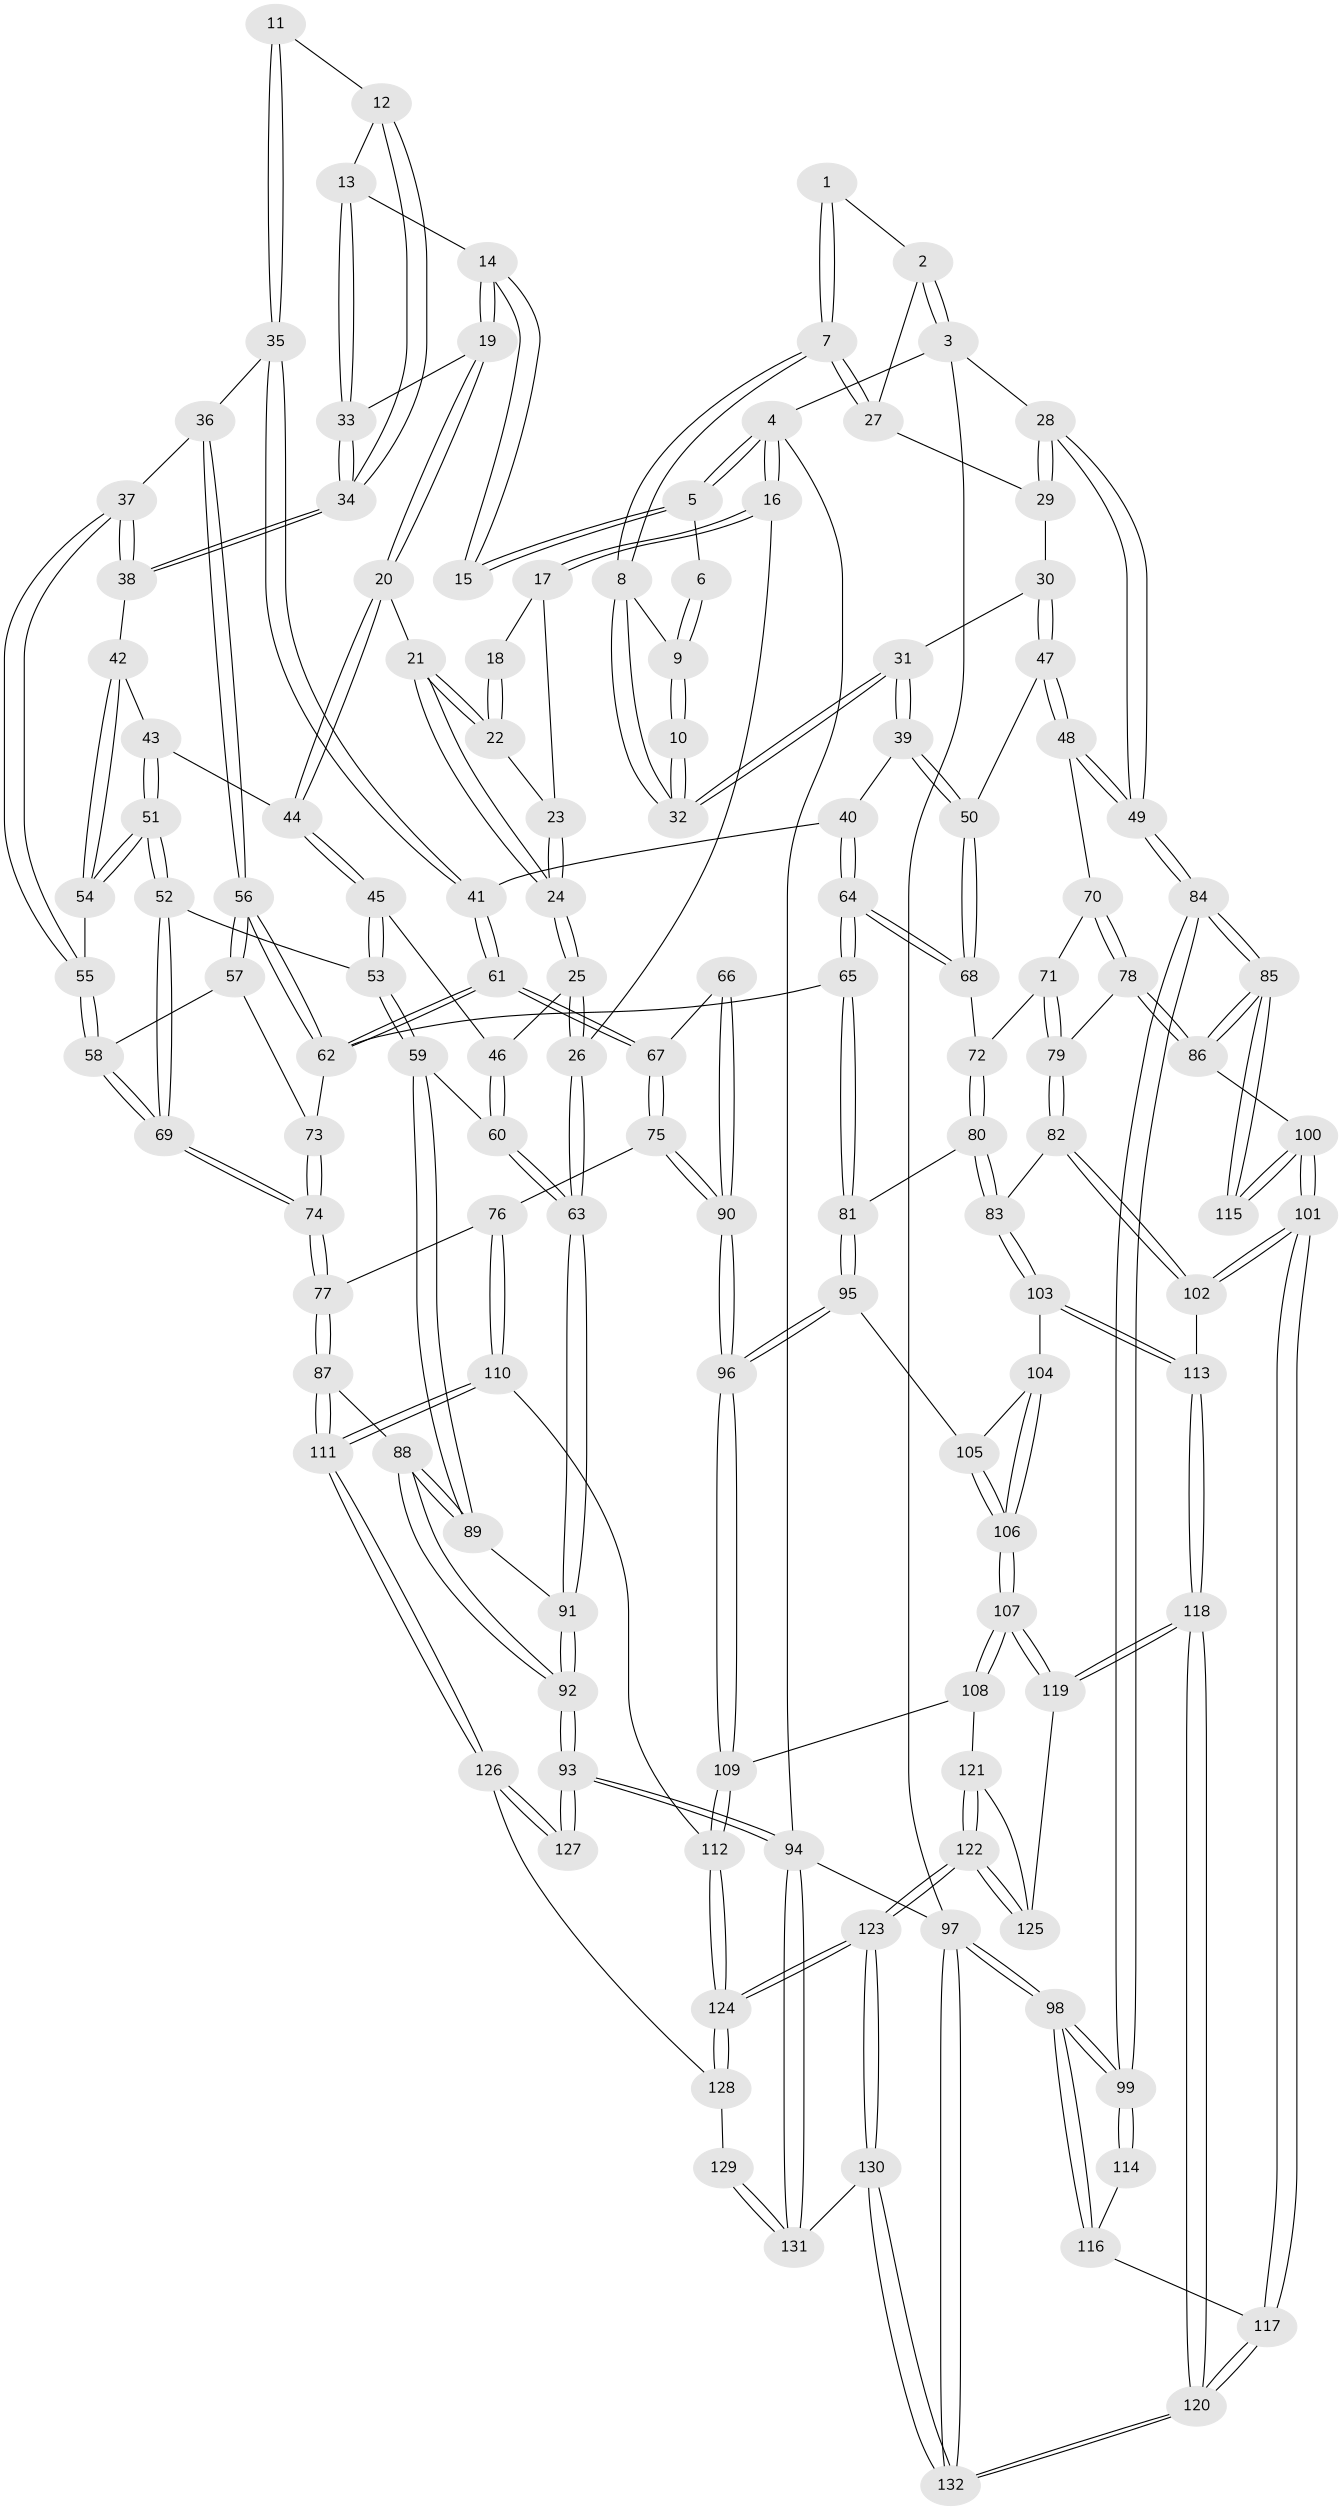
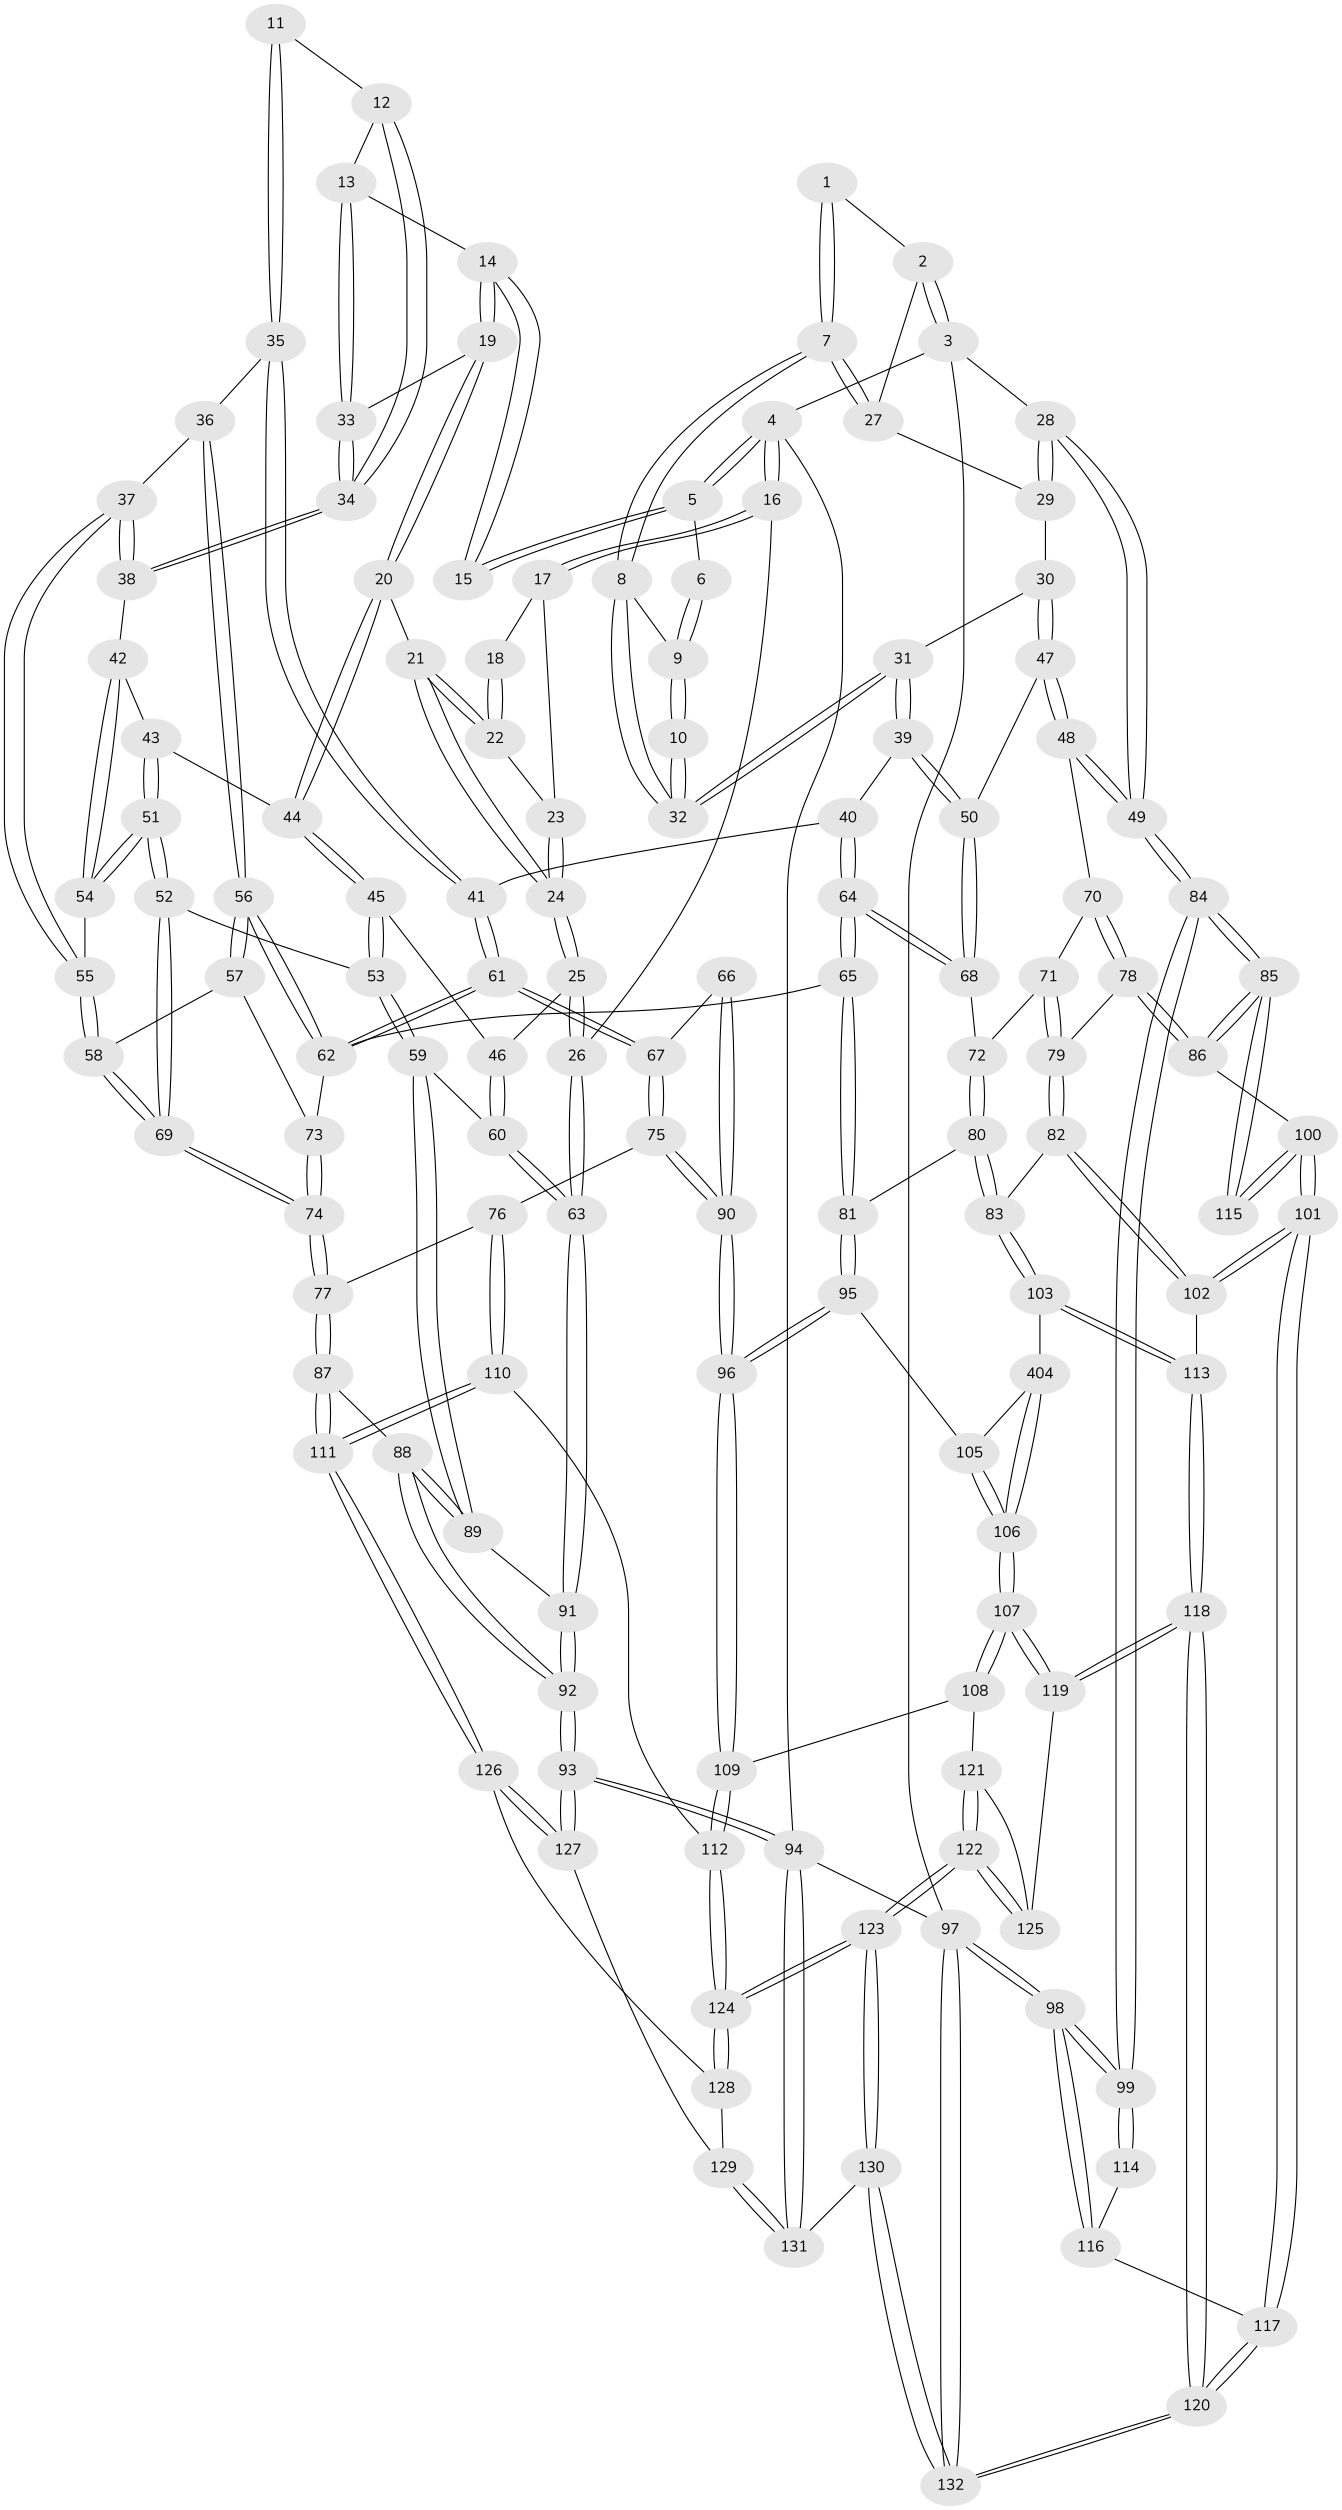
node "104": label "104" -> "404"
edge "127" -- "129": added
